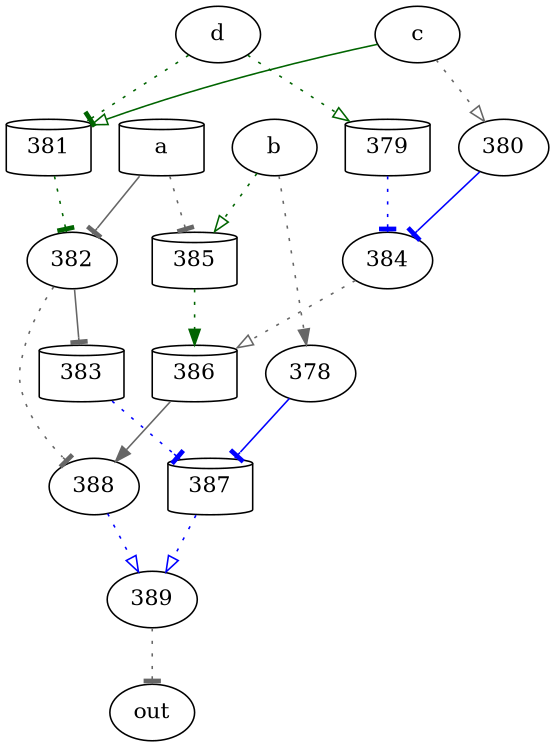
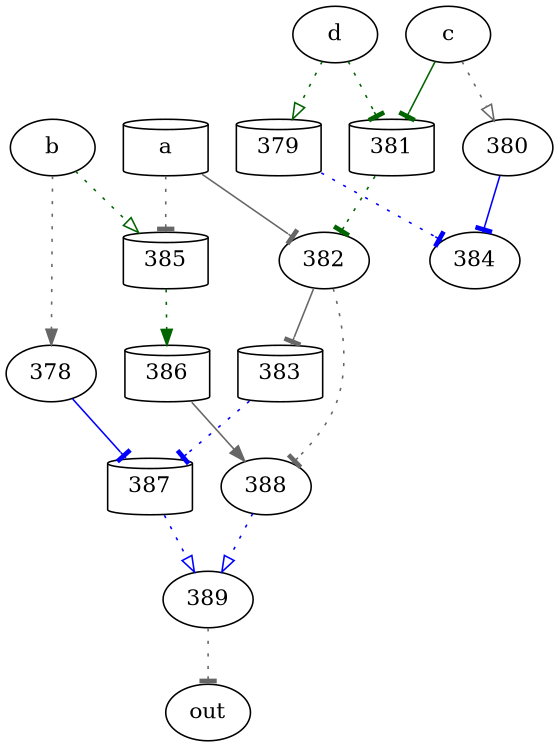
edge "c" -> "381": arrowhead onormal -> tee
edge "384" -> "386": removed
